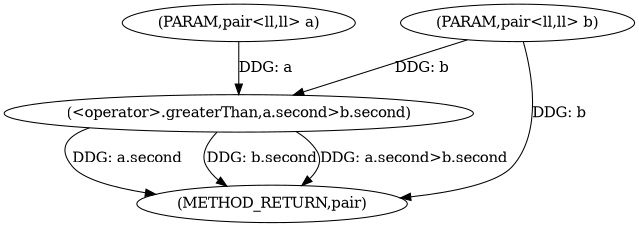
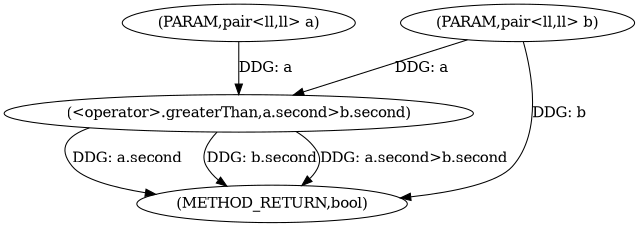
edge "(PARAM,pair<ll,ll> b)" -> "(<operator>.greaterThan,a.second>b.second)": label "DDG: b" -> "DDG: a"
node "(METHOD_RETURN,pair)": label "(METHOD_RETURN,pair)" -> "(METHOD_RETURN,bool)"
